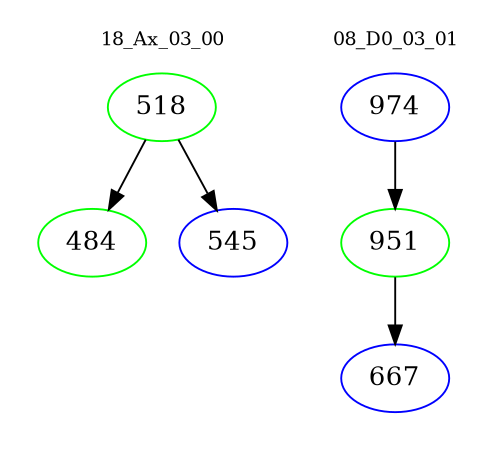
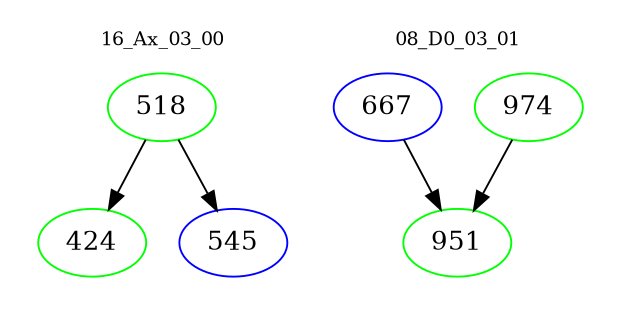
cluster "18_Ax_03_00": label "18_Ax_03_00" -> "16_Ax_03_00"
node "974": color blue -> green
node "484": label "484" -> "424"
edge "951" -> "667": reversed
